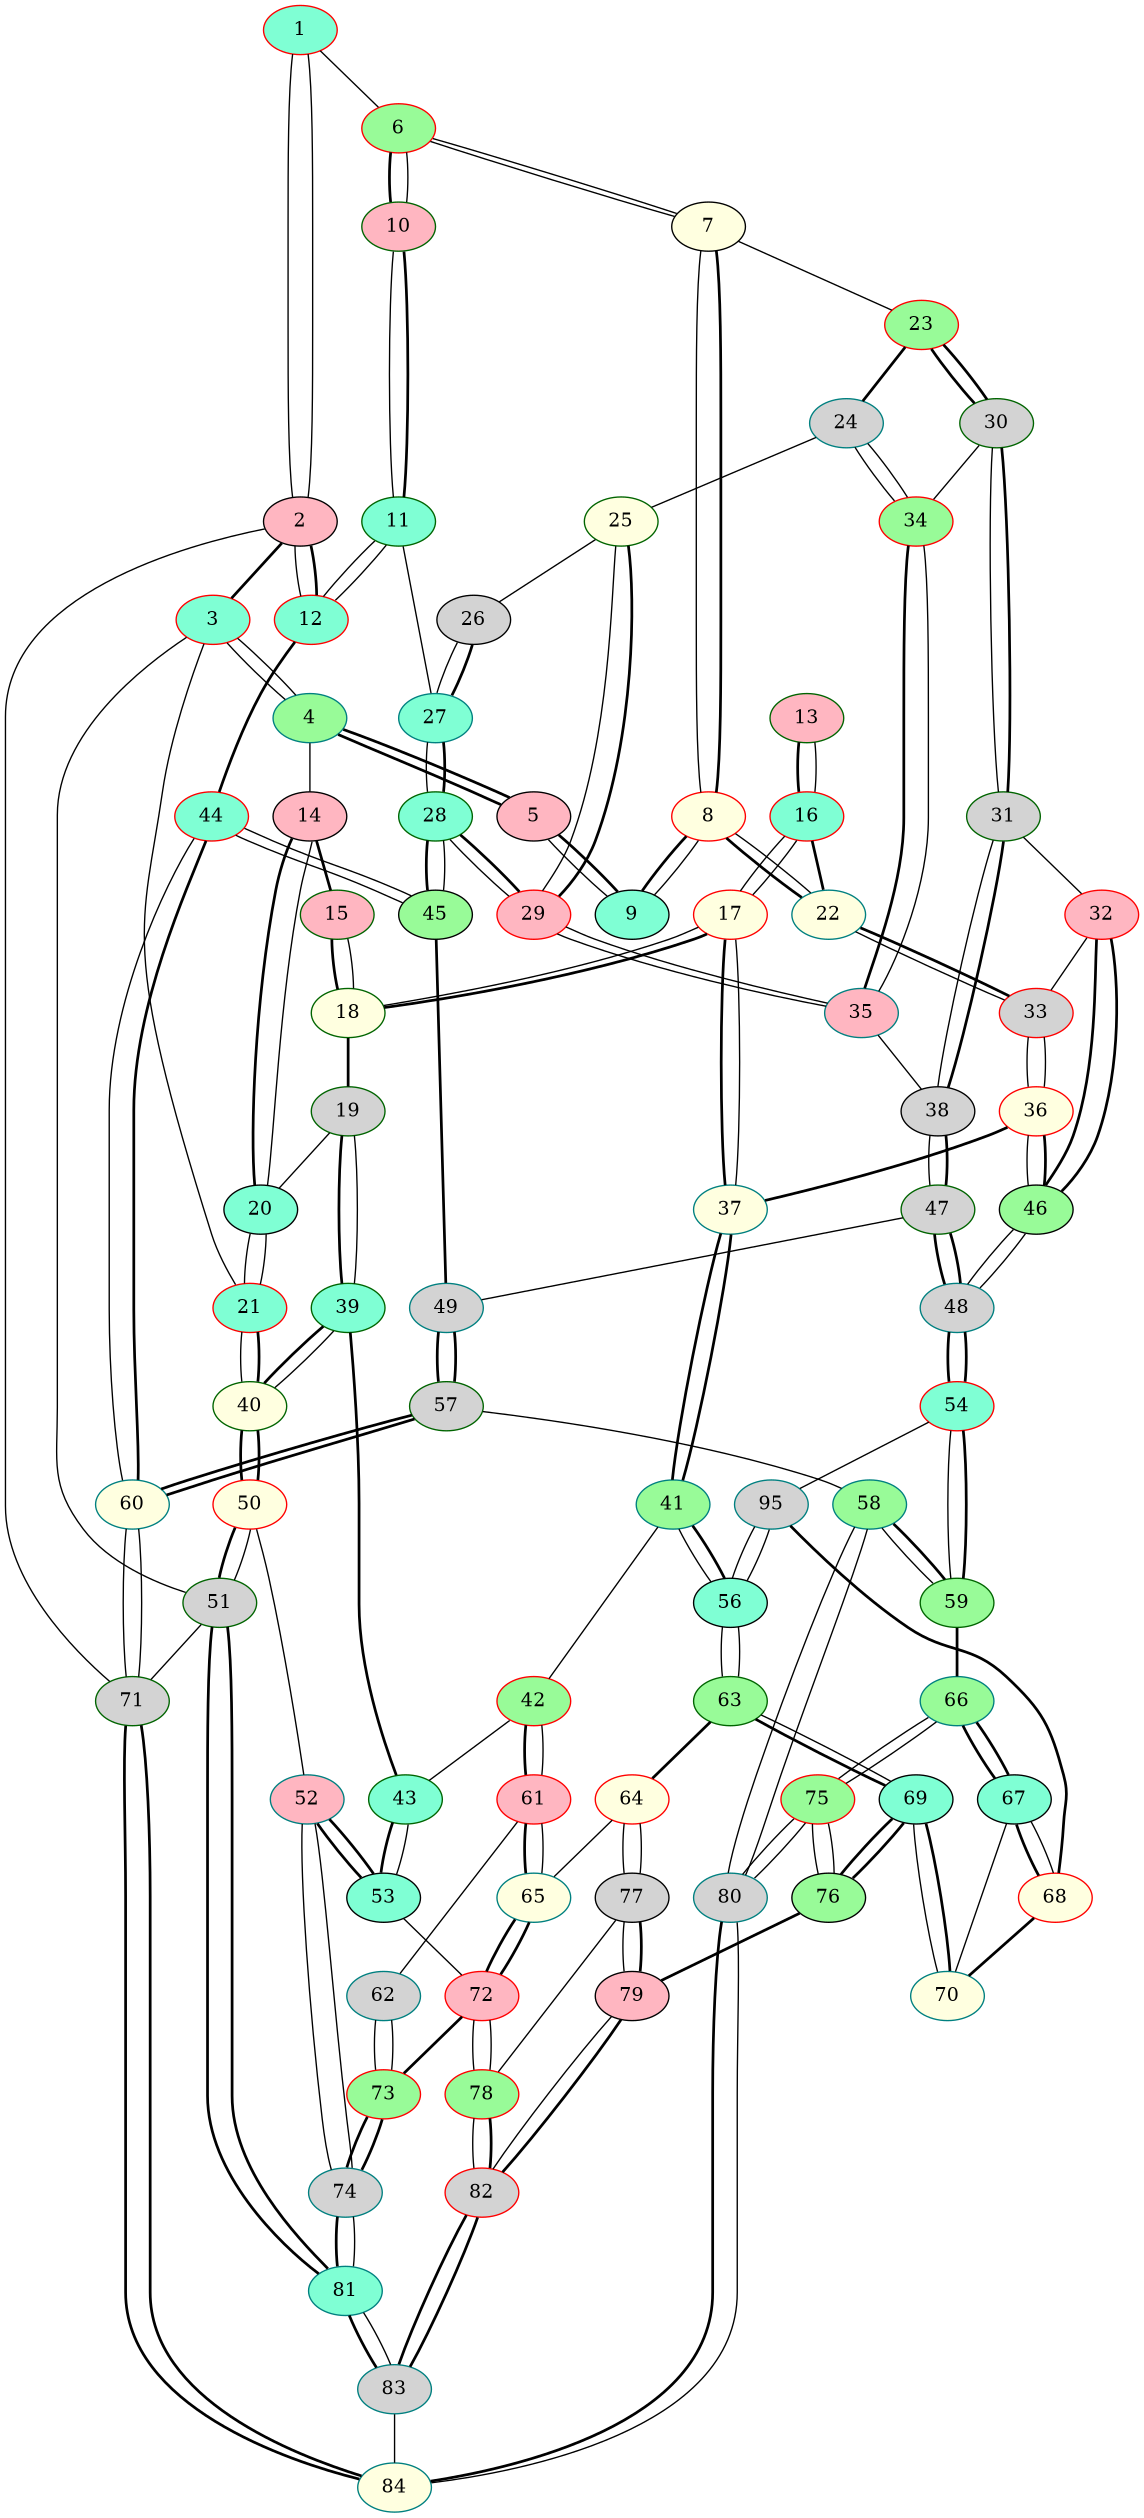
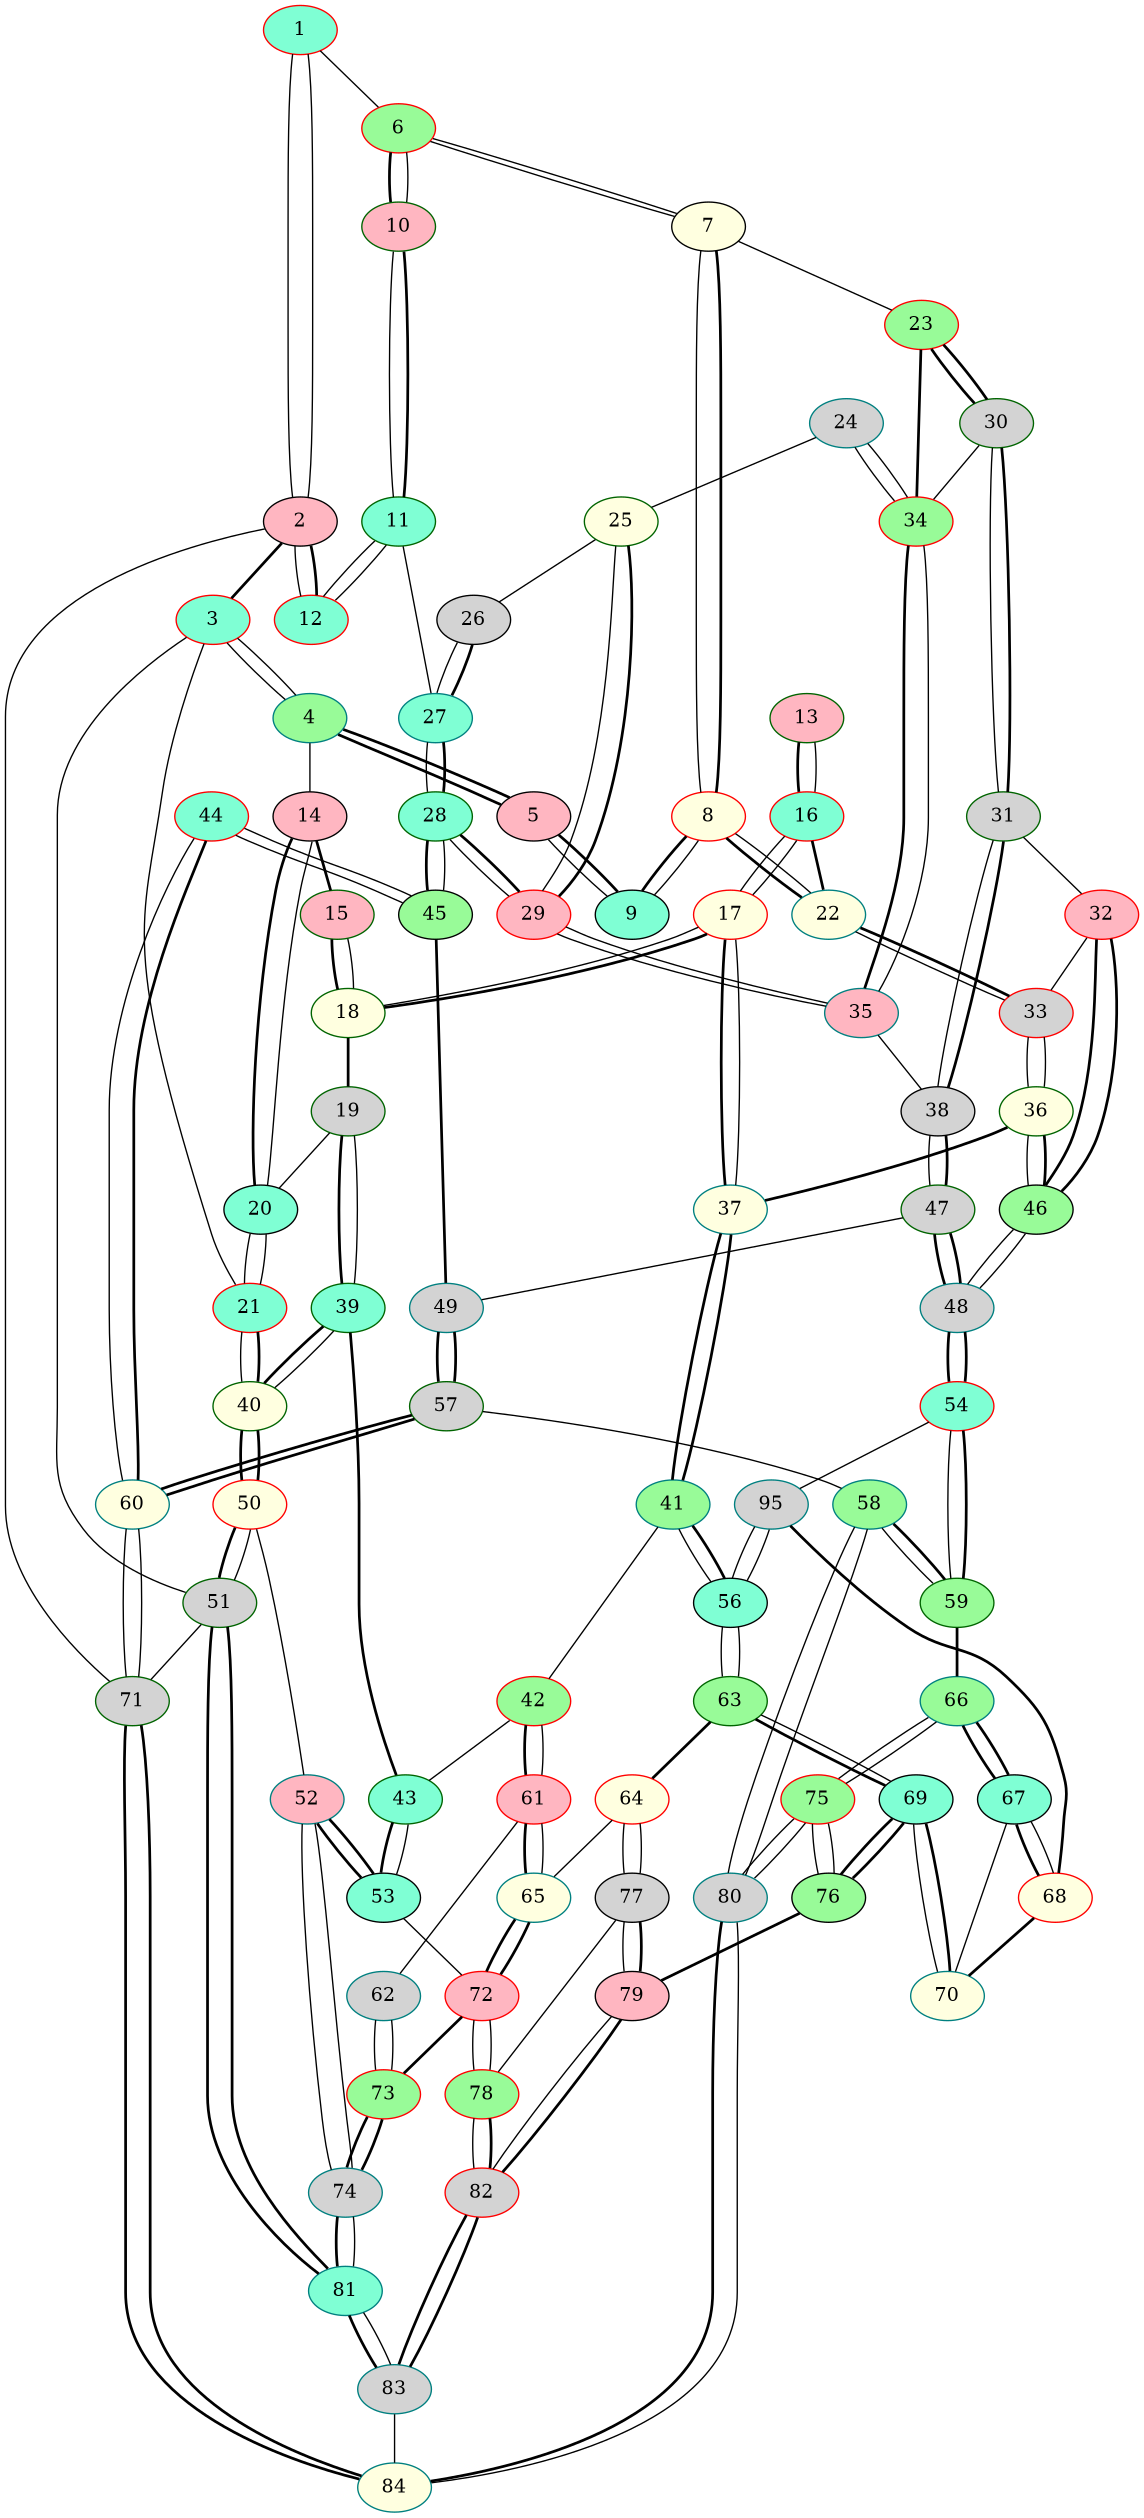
edge "23" -- "24": now "23" -- "34"
edge "12" -- "44": removed
node "36": color red -> darkgreen
